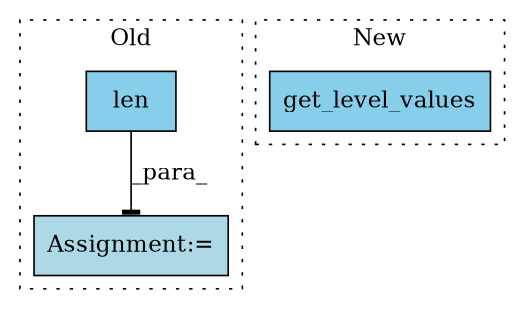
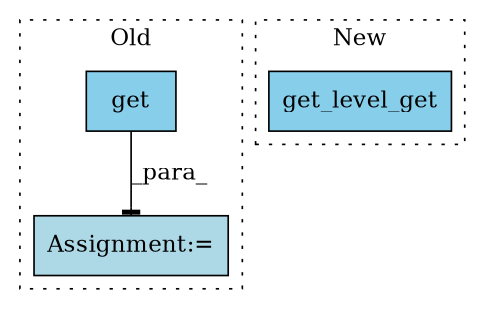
node "len": label "len" -> "get"
node "get_level_values": label "get_level_values" -> "get_level_get"
